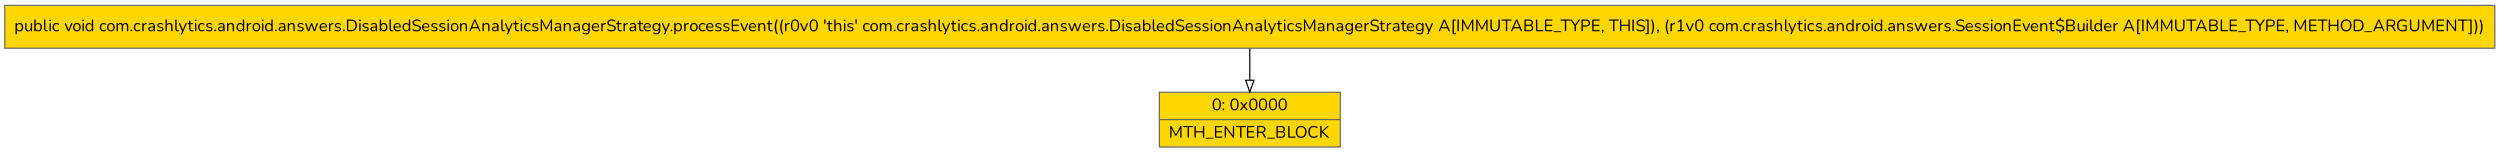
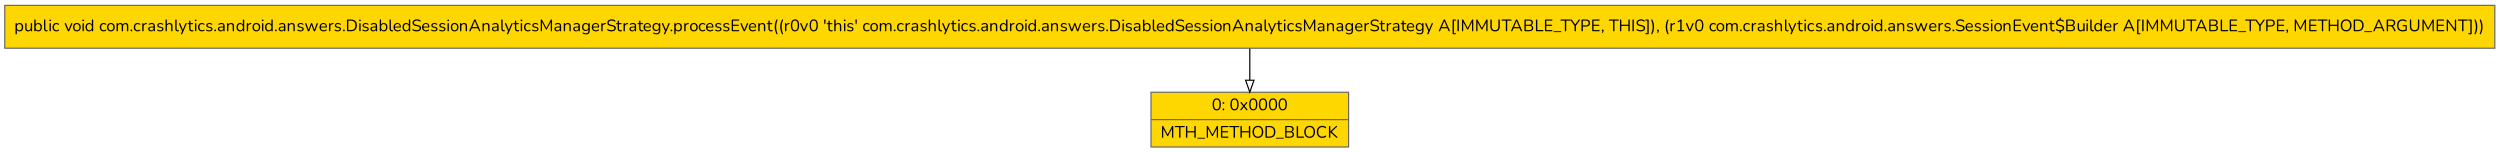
node "0: 0x0000": text "MTH_ENTER_BLOCK" -> "MTH_METHOD_BLOCK"
